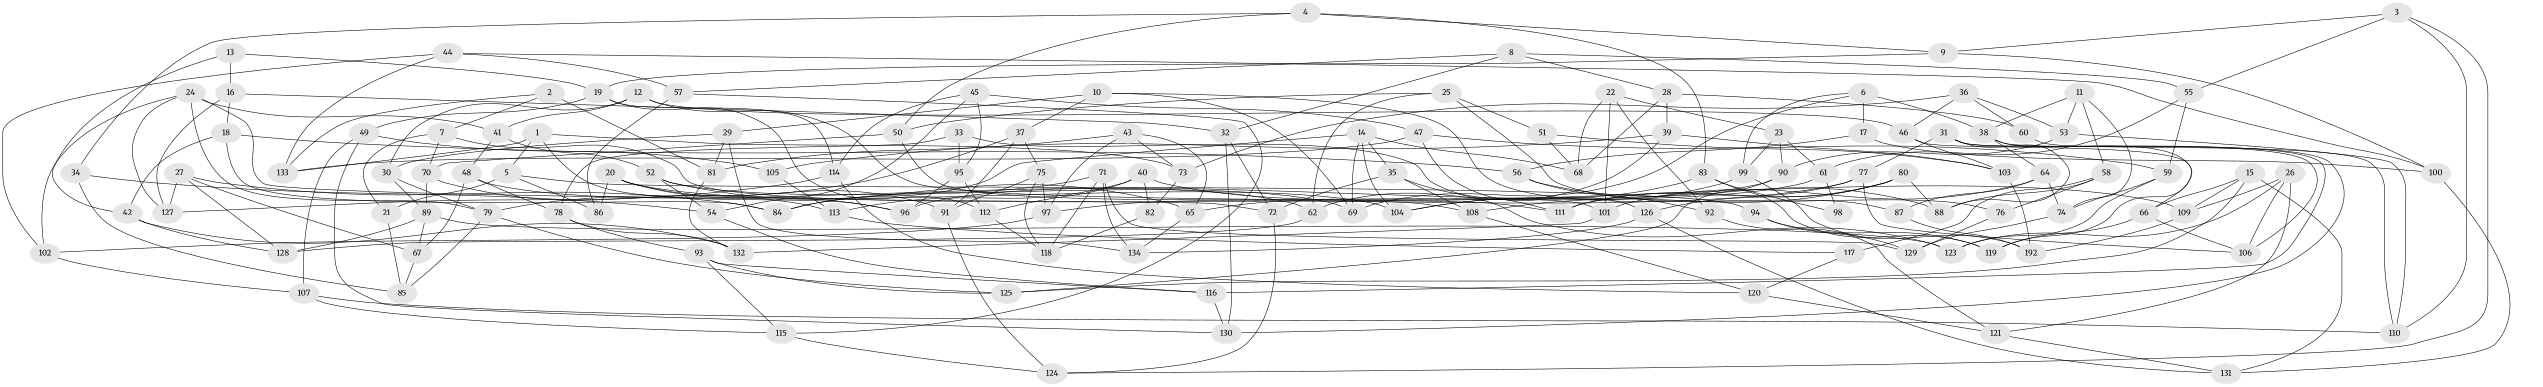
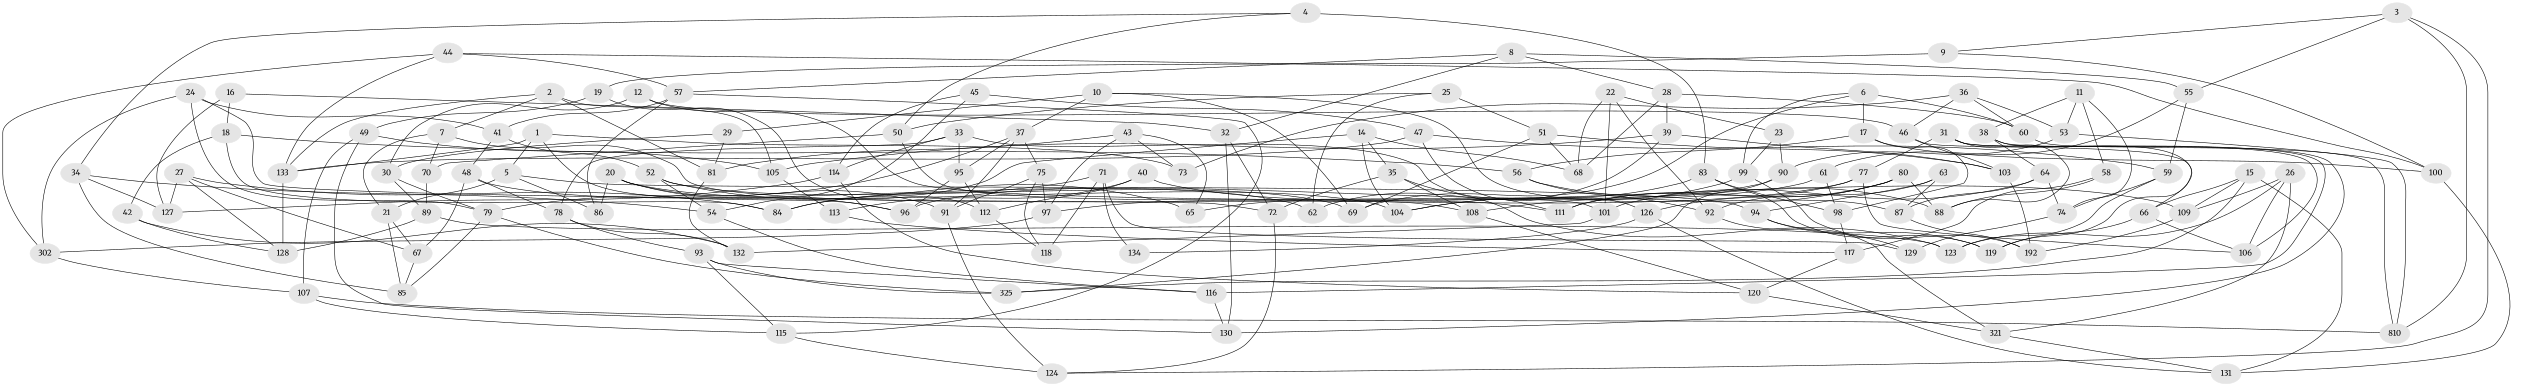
edge "4" -- "9": removed
node "13": removed
edge "6" -- "38": now "6" -- "60"
edge "19" -- "114": now "33" -- "114"
edge "12" -- "41": now "57" -- "41"
edge "2" -- "105": added
edge "45" -- "95": now "37" -- "95"
edge "24" -- "127": now "34" -- "127"
edge "23" -- "61": removed
edge "14" -- "69": now "51" -- "69"
node "63": added
edge "17" -- "98": added
edge "70" -- "113": removed
node "82": removed
node "76": removed
edge "89" -- "67": now "21" -- "67"
edge "65" -- "134": removed
edge "98" -- "117": added
edge "29" -- "134": removed
edge "62" -- "128": now "133" -- "128"
node "102": label "102" -> "302"
node "125": label "125" -> "325"
node "121": label "121" -> "321"
node "110": label "110" -> "810"
